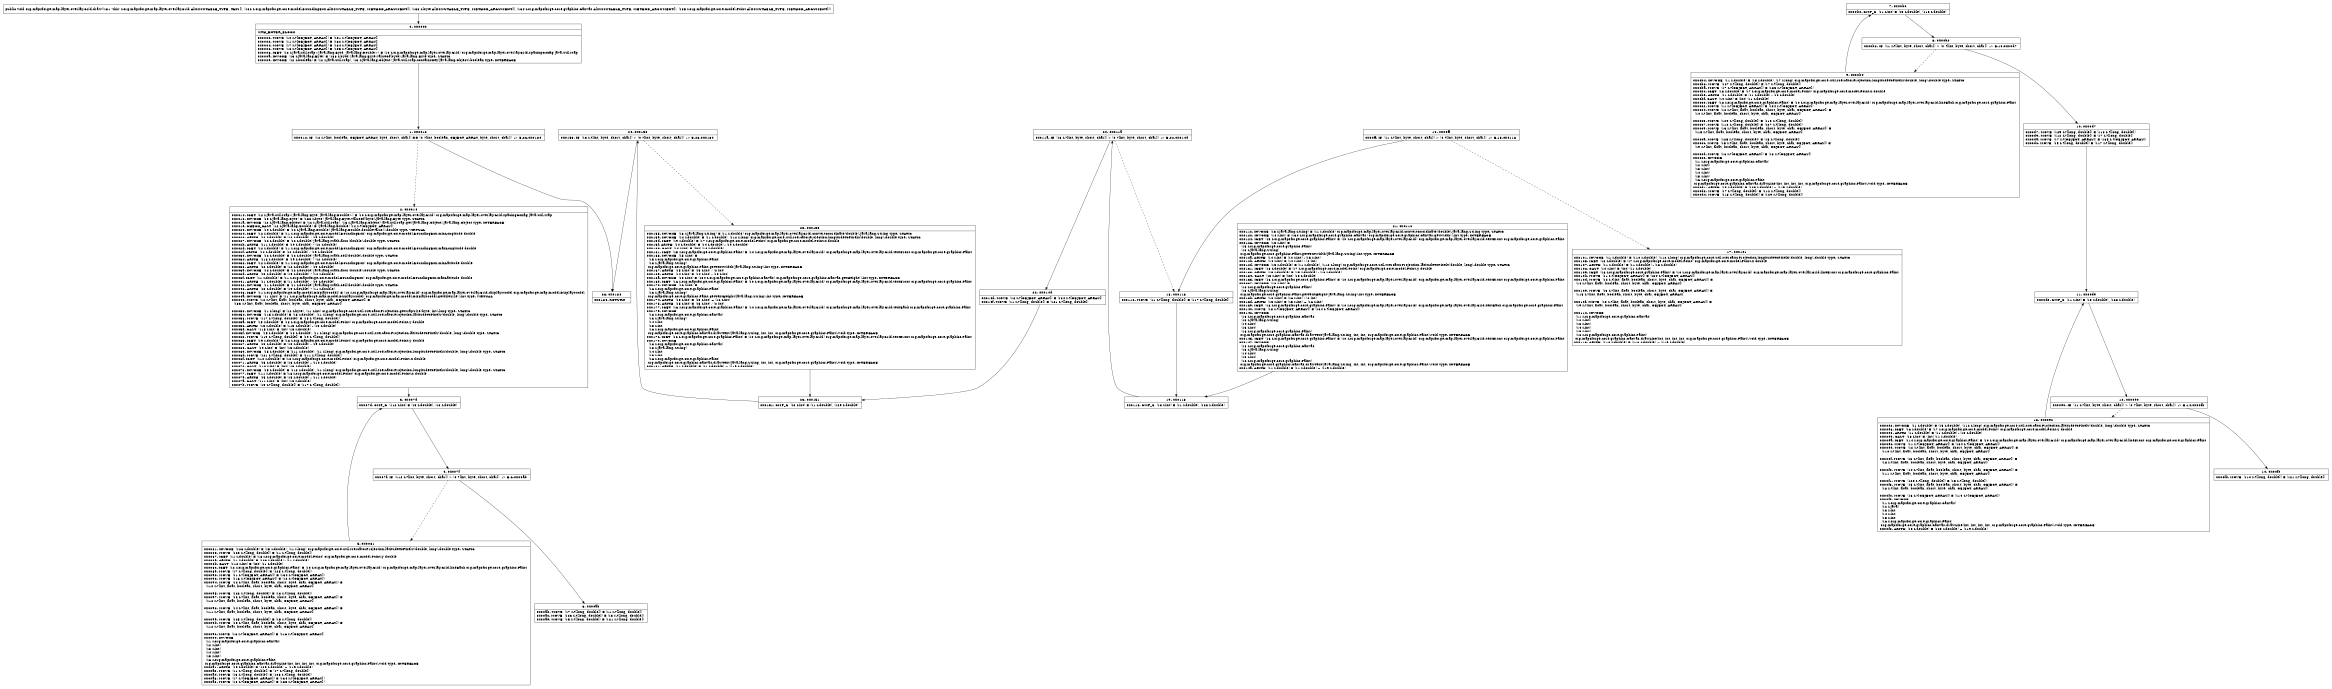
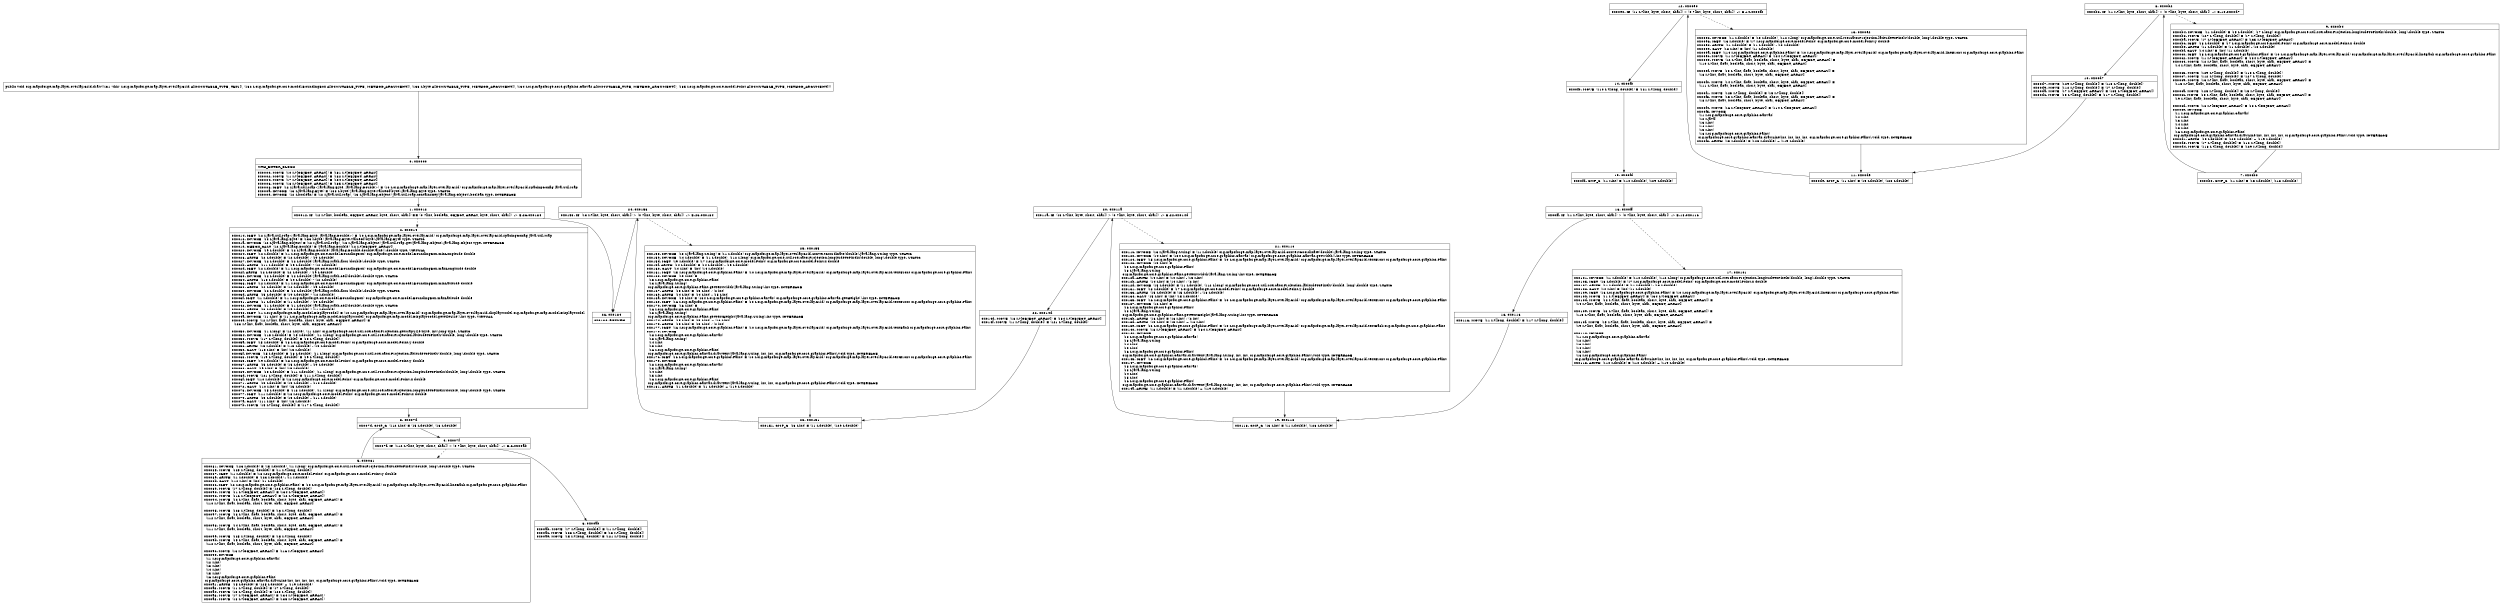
node "15: 0x00fd": added
edge "20: 0x011a" -> "18: 0x0116": now "20: 0x011a" -> "21: 0x011c"
node "21: 0x011c": text "0x0637: INVOKE  (r6 I:int) =" -> "0x0137: INVOKE  (r6 I:int) ="
